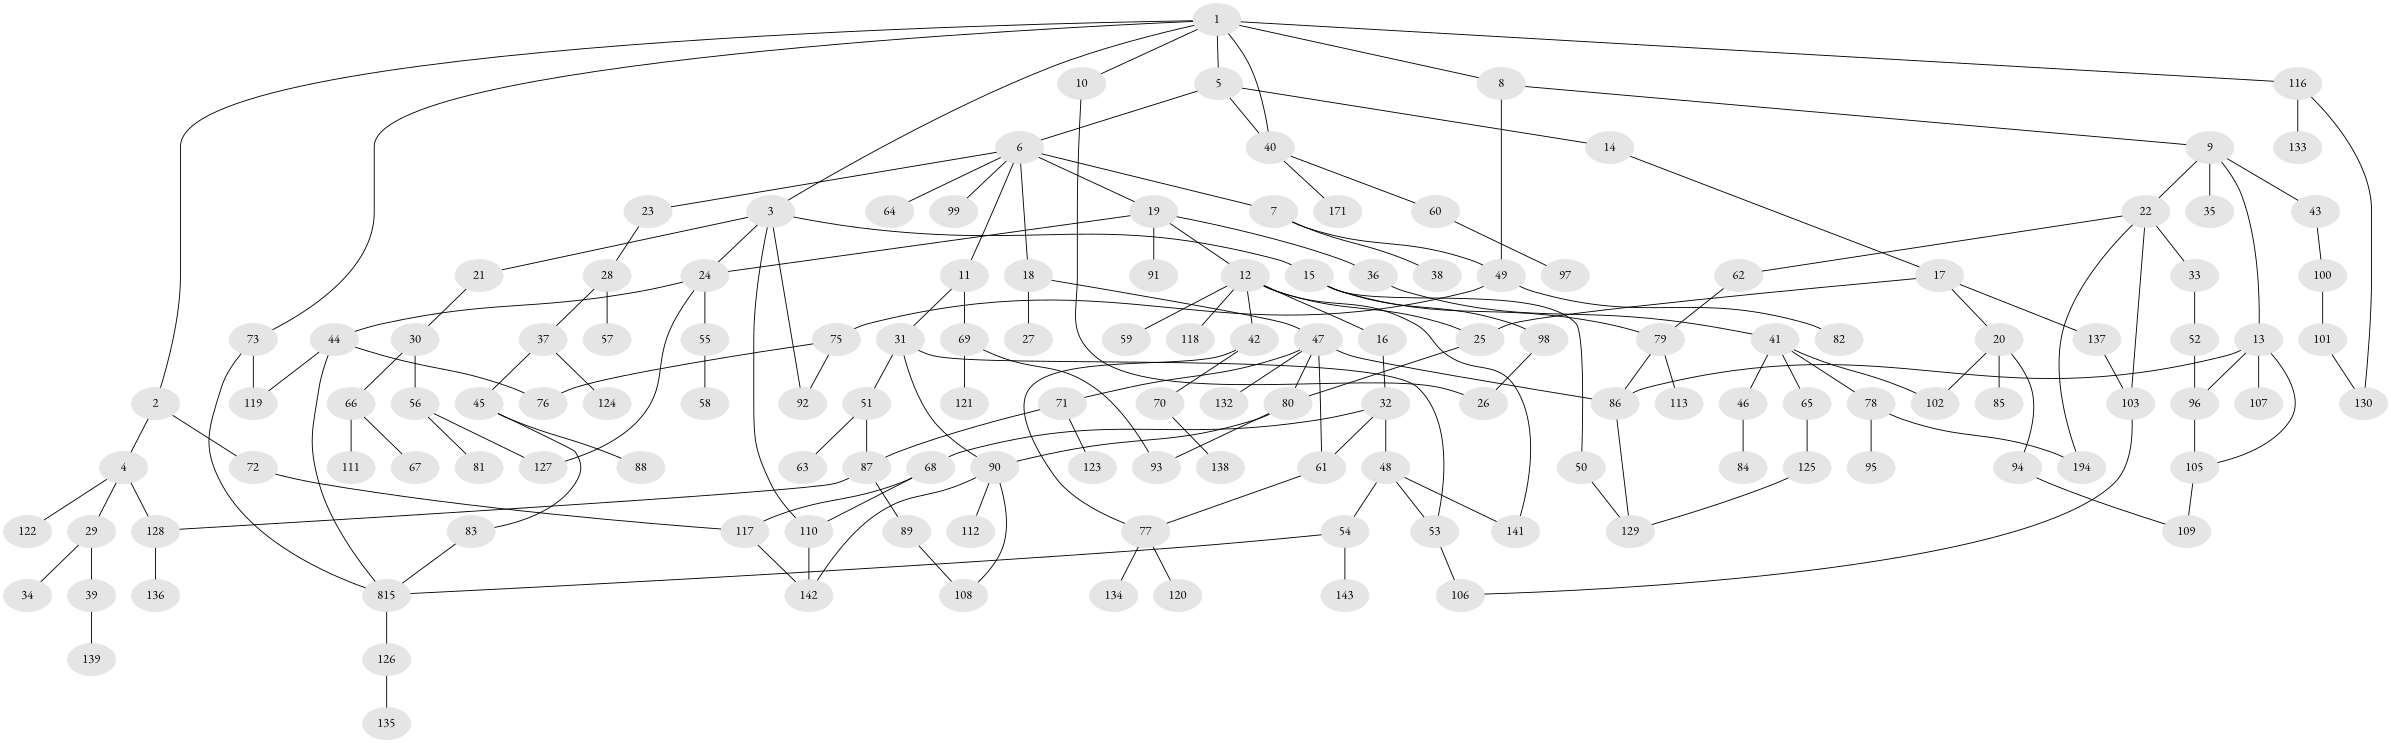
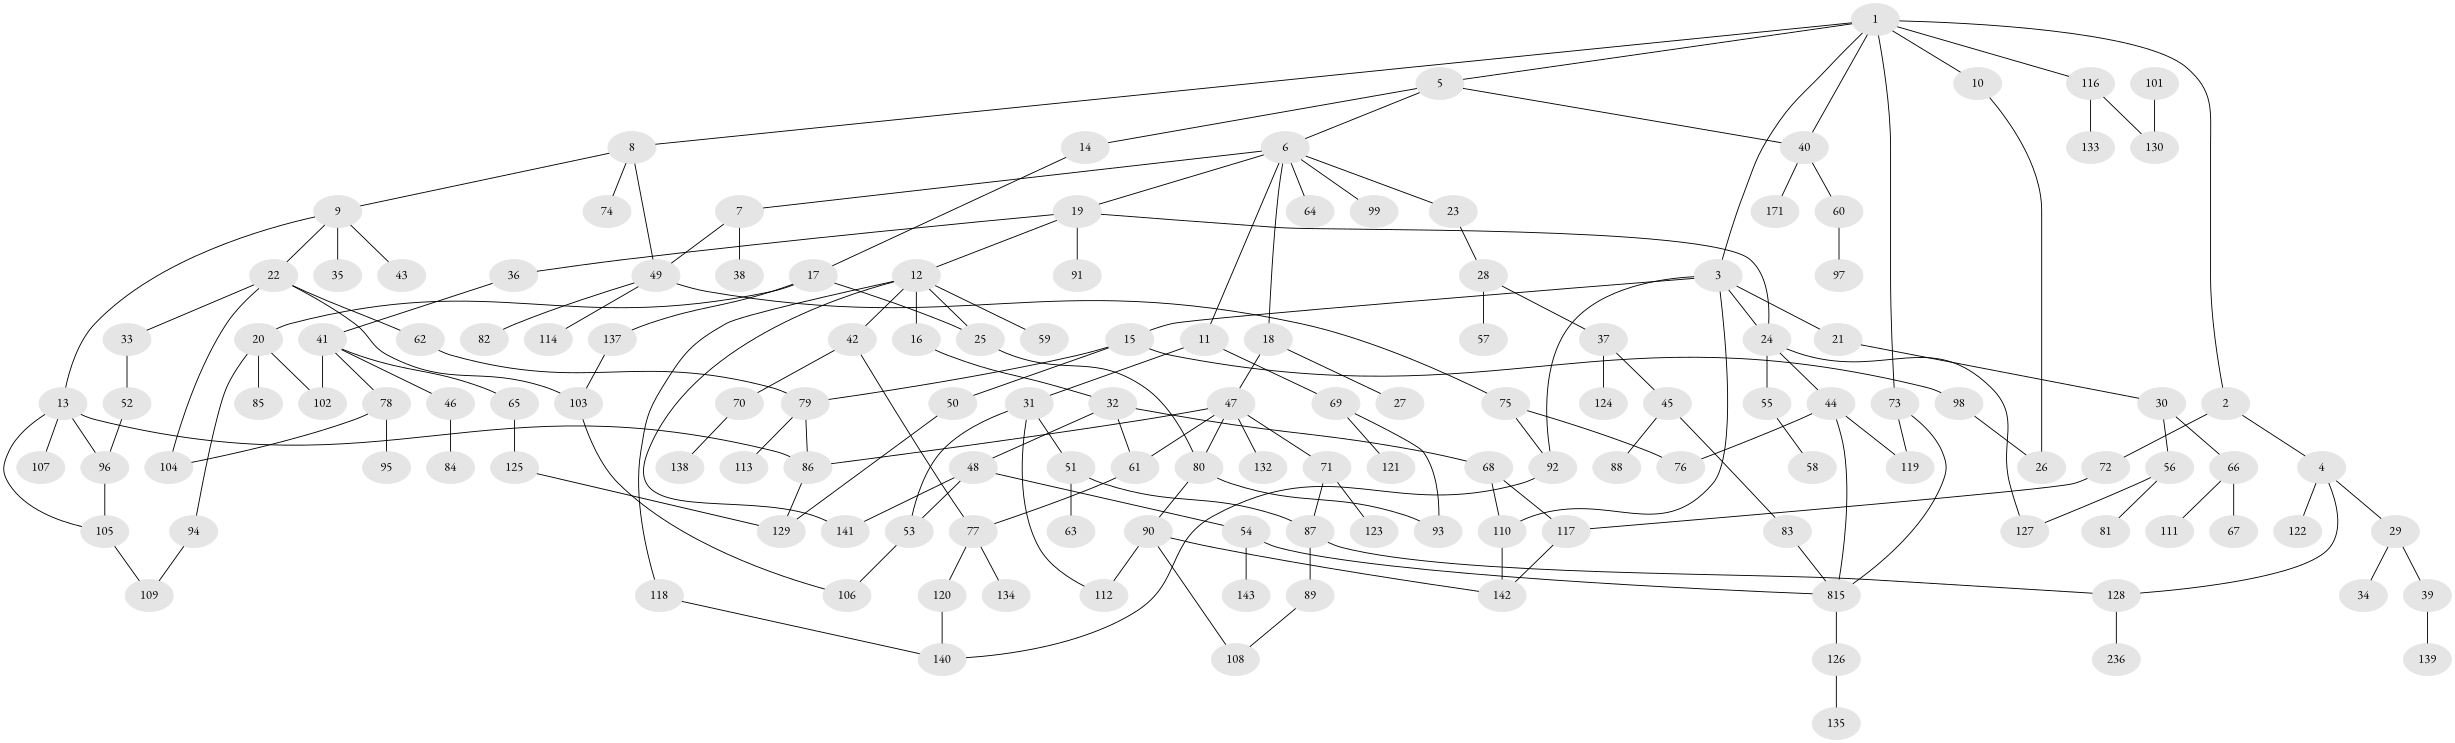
node "74": added
node "100": removed
node "114": added
edge "31" -- "90": now "31" -- "112"
node "194": label "194" -> "104"
node "136": label "136" -> "236"
node "140": added
